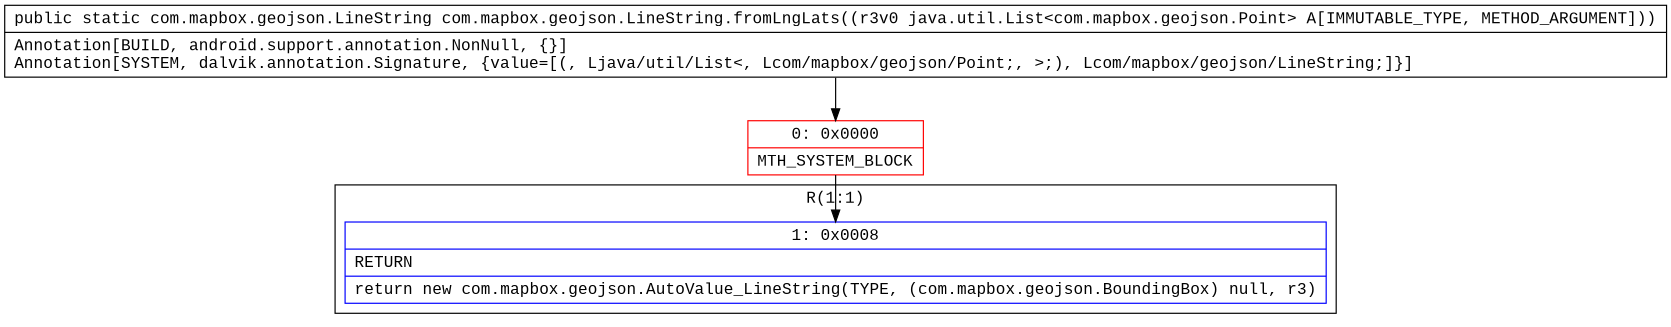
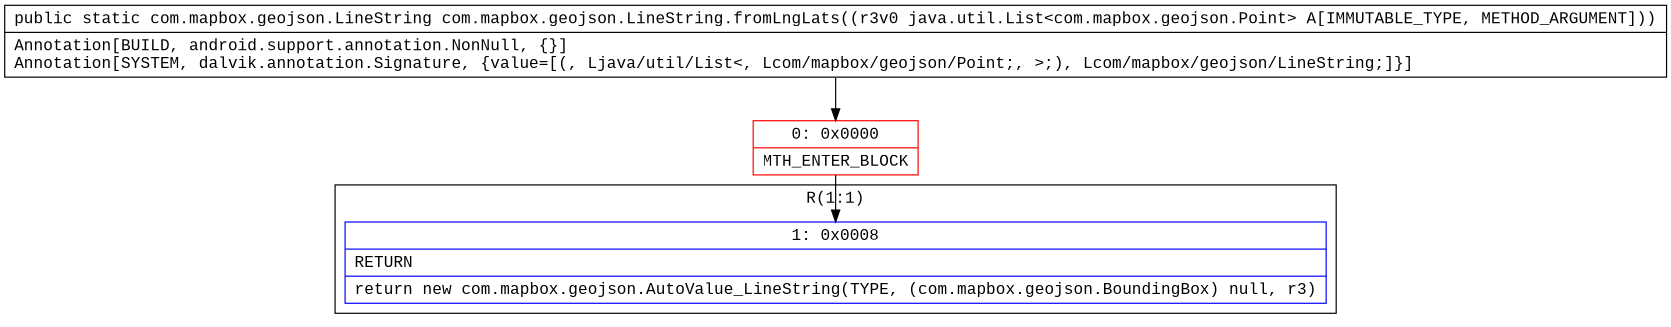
node "0: 0x0000": text "MTH_SYSTEM_BLOCK" -> "MTH_ENTER_BLOCK"
